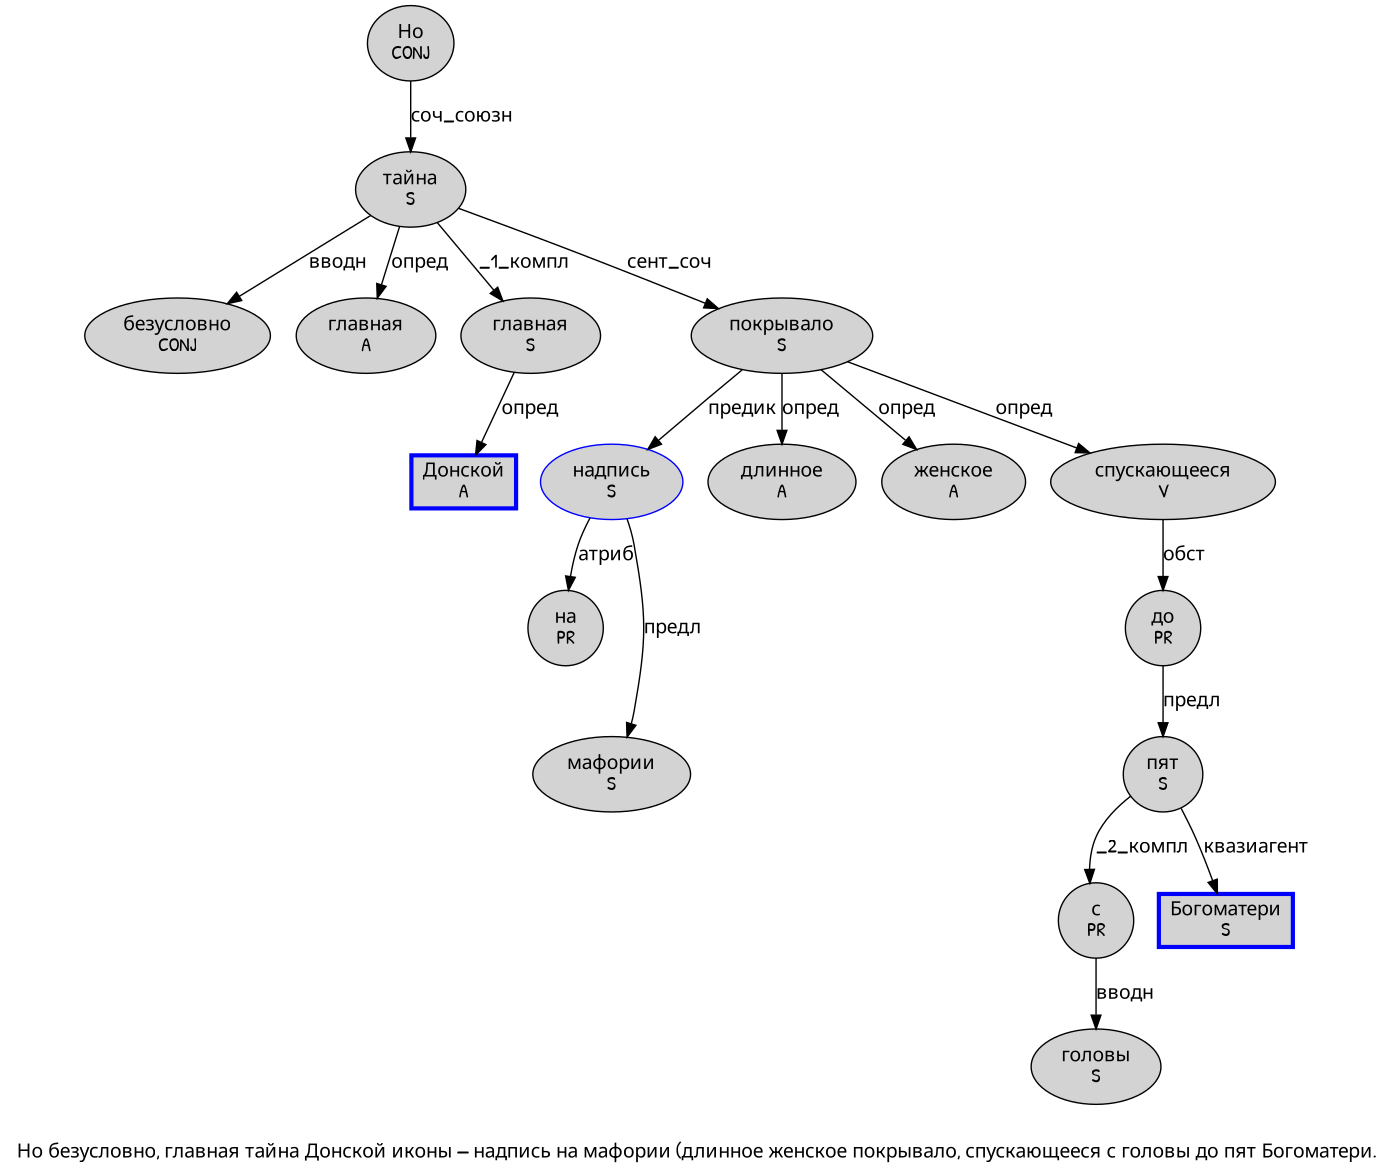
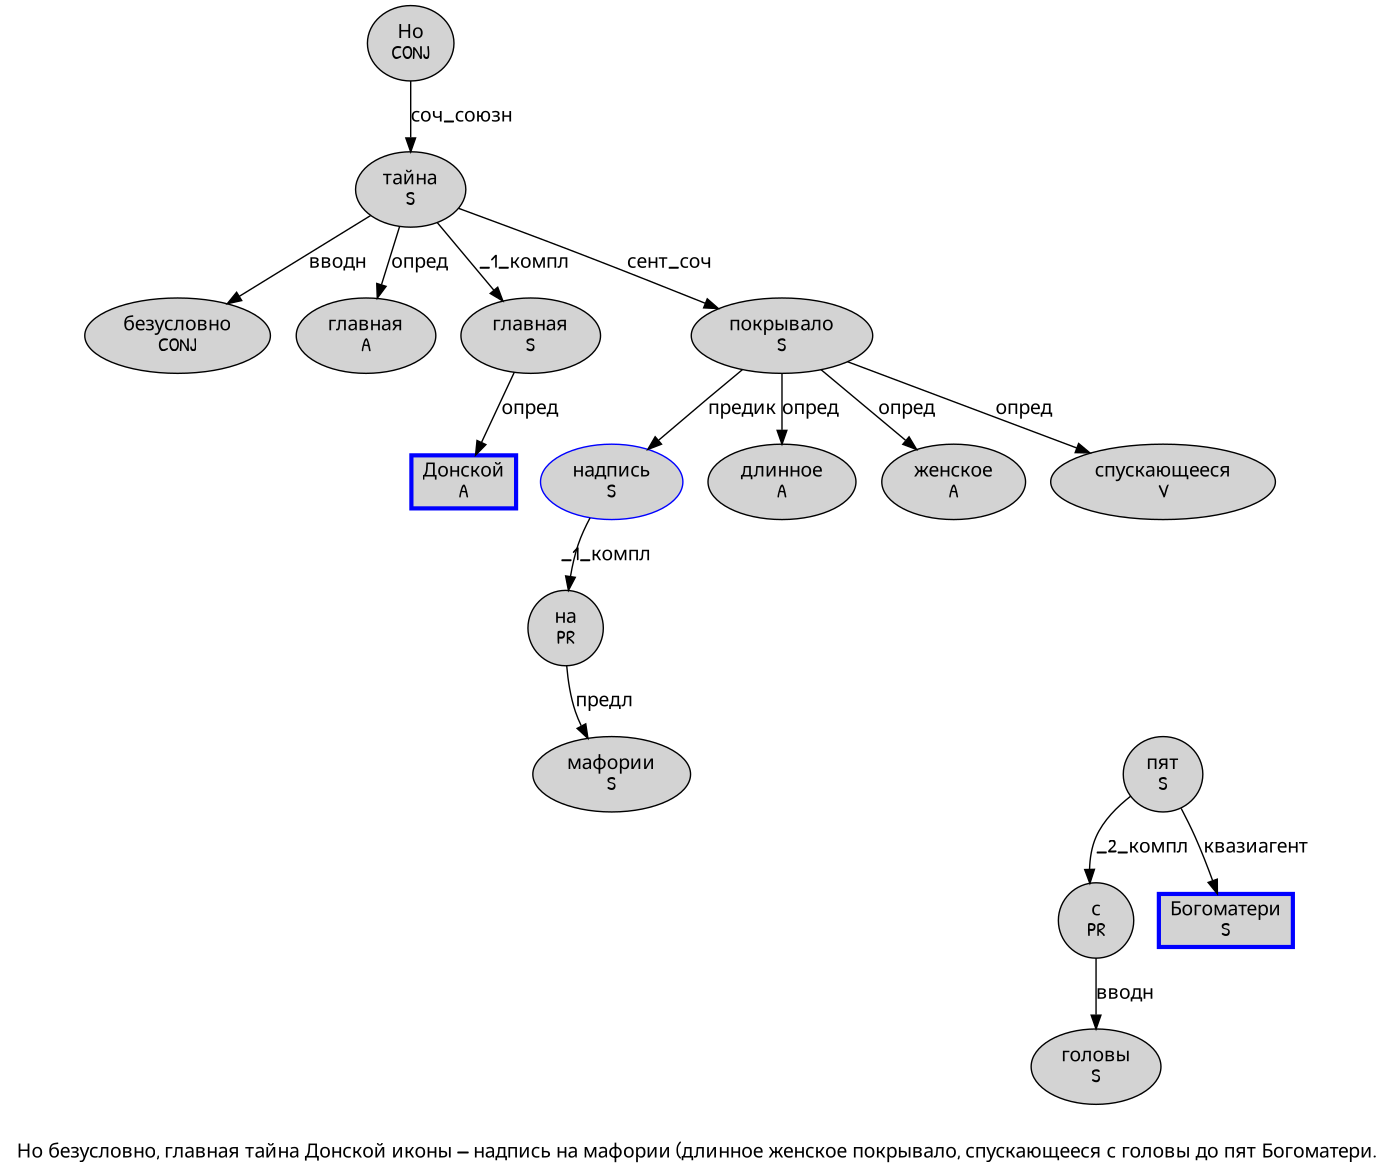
edge "надпись S" -> "на PR": label "атриб" -> "_1_компл"
edge "надпись S" -> "мафории S": now "на PR" -> "мафории S"
node "до PR": removed
